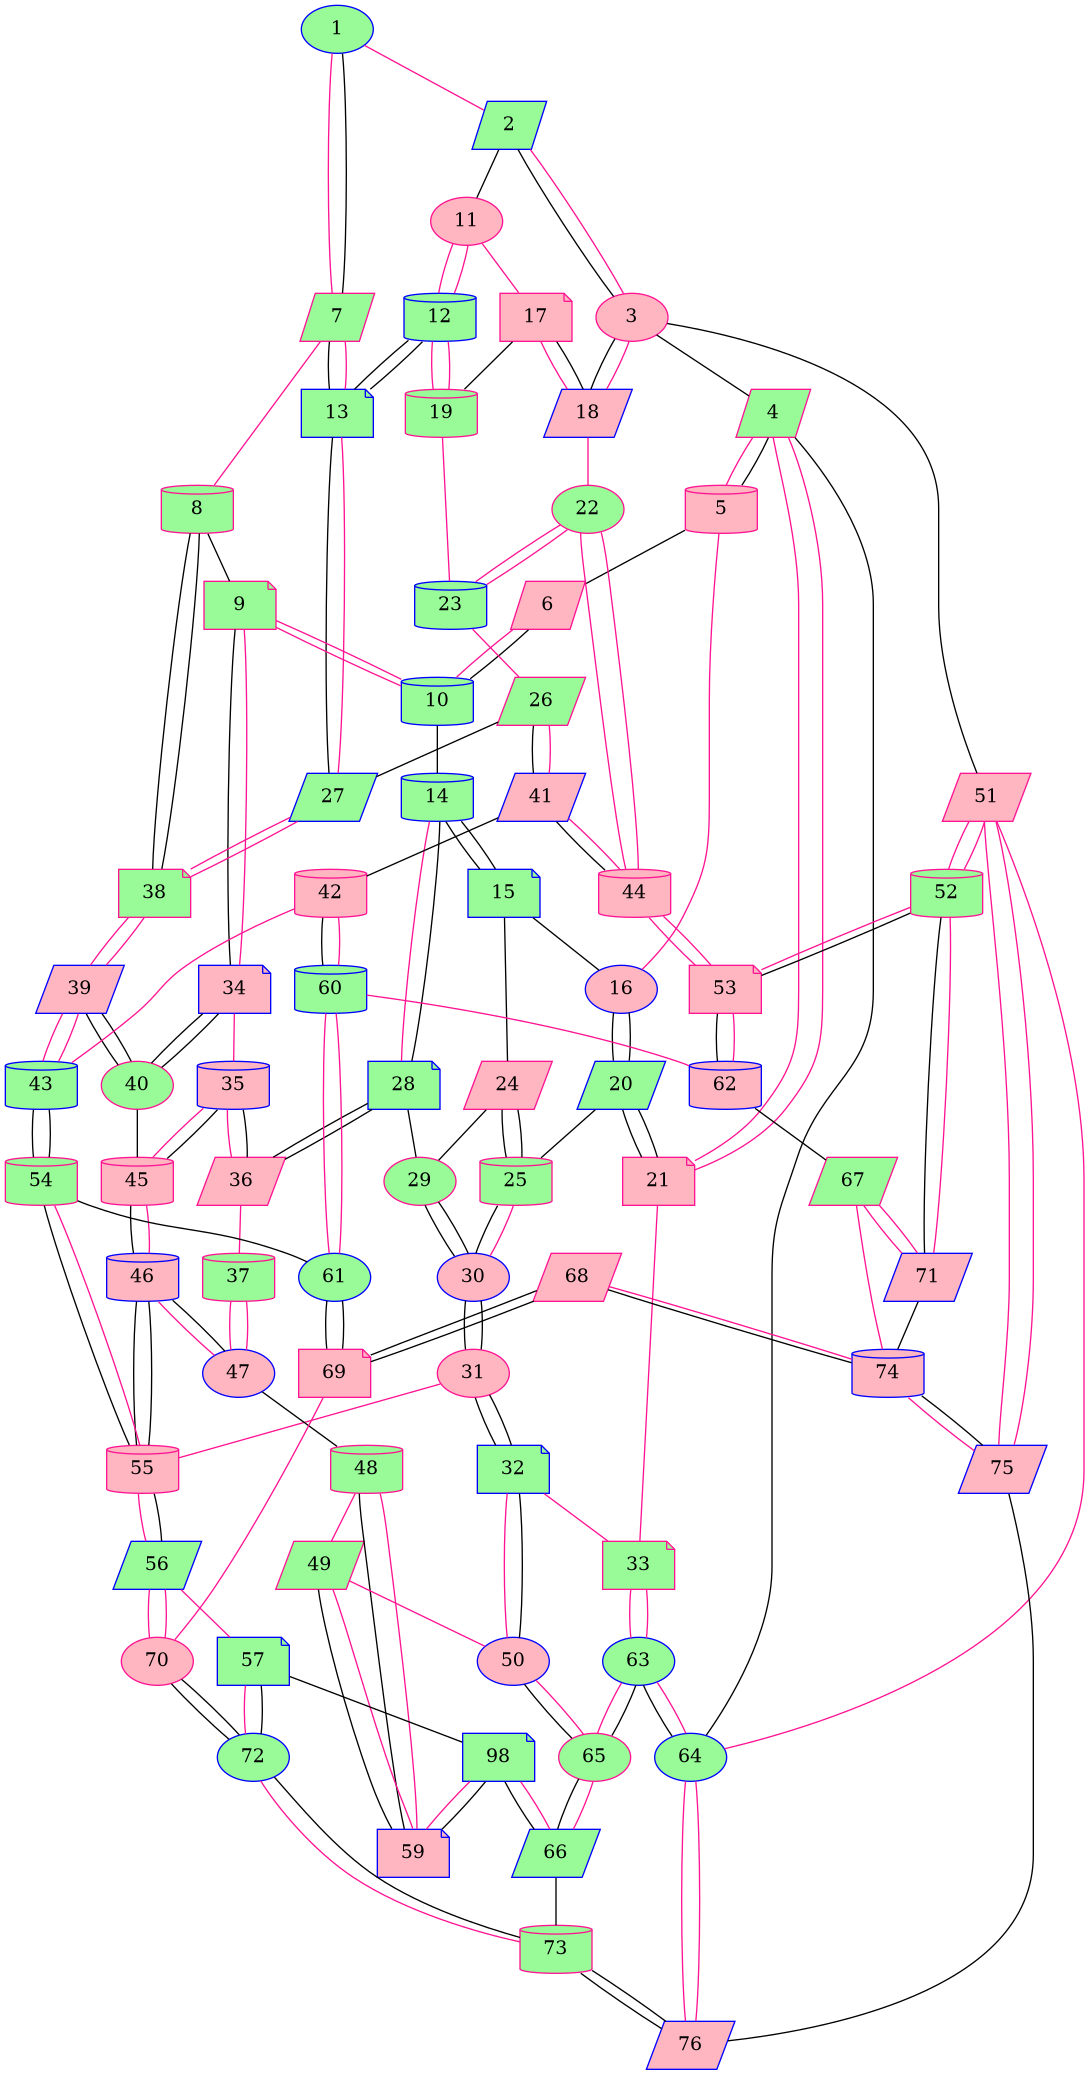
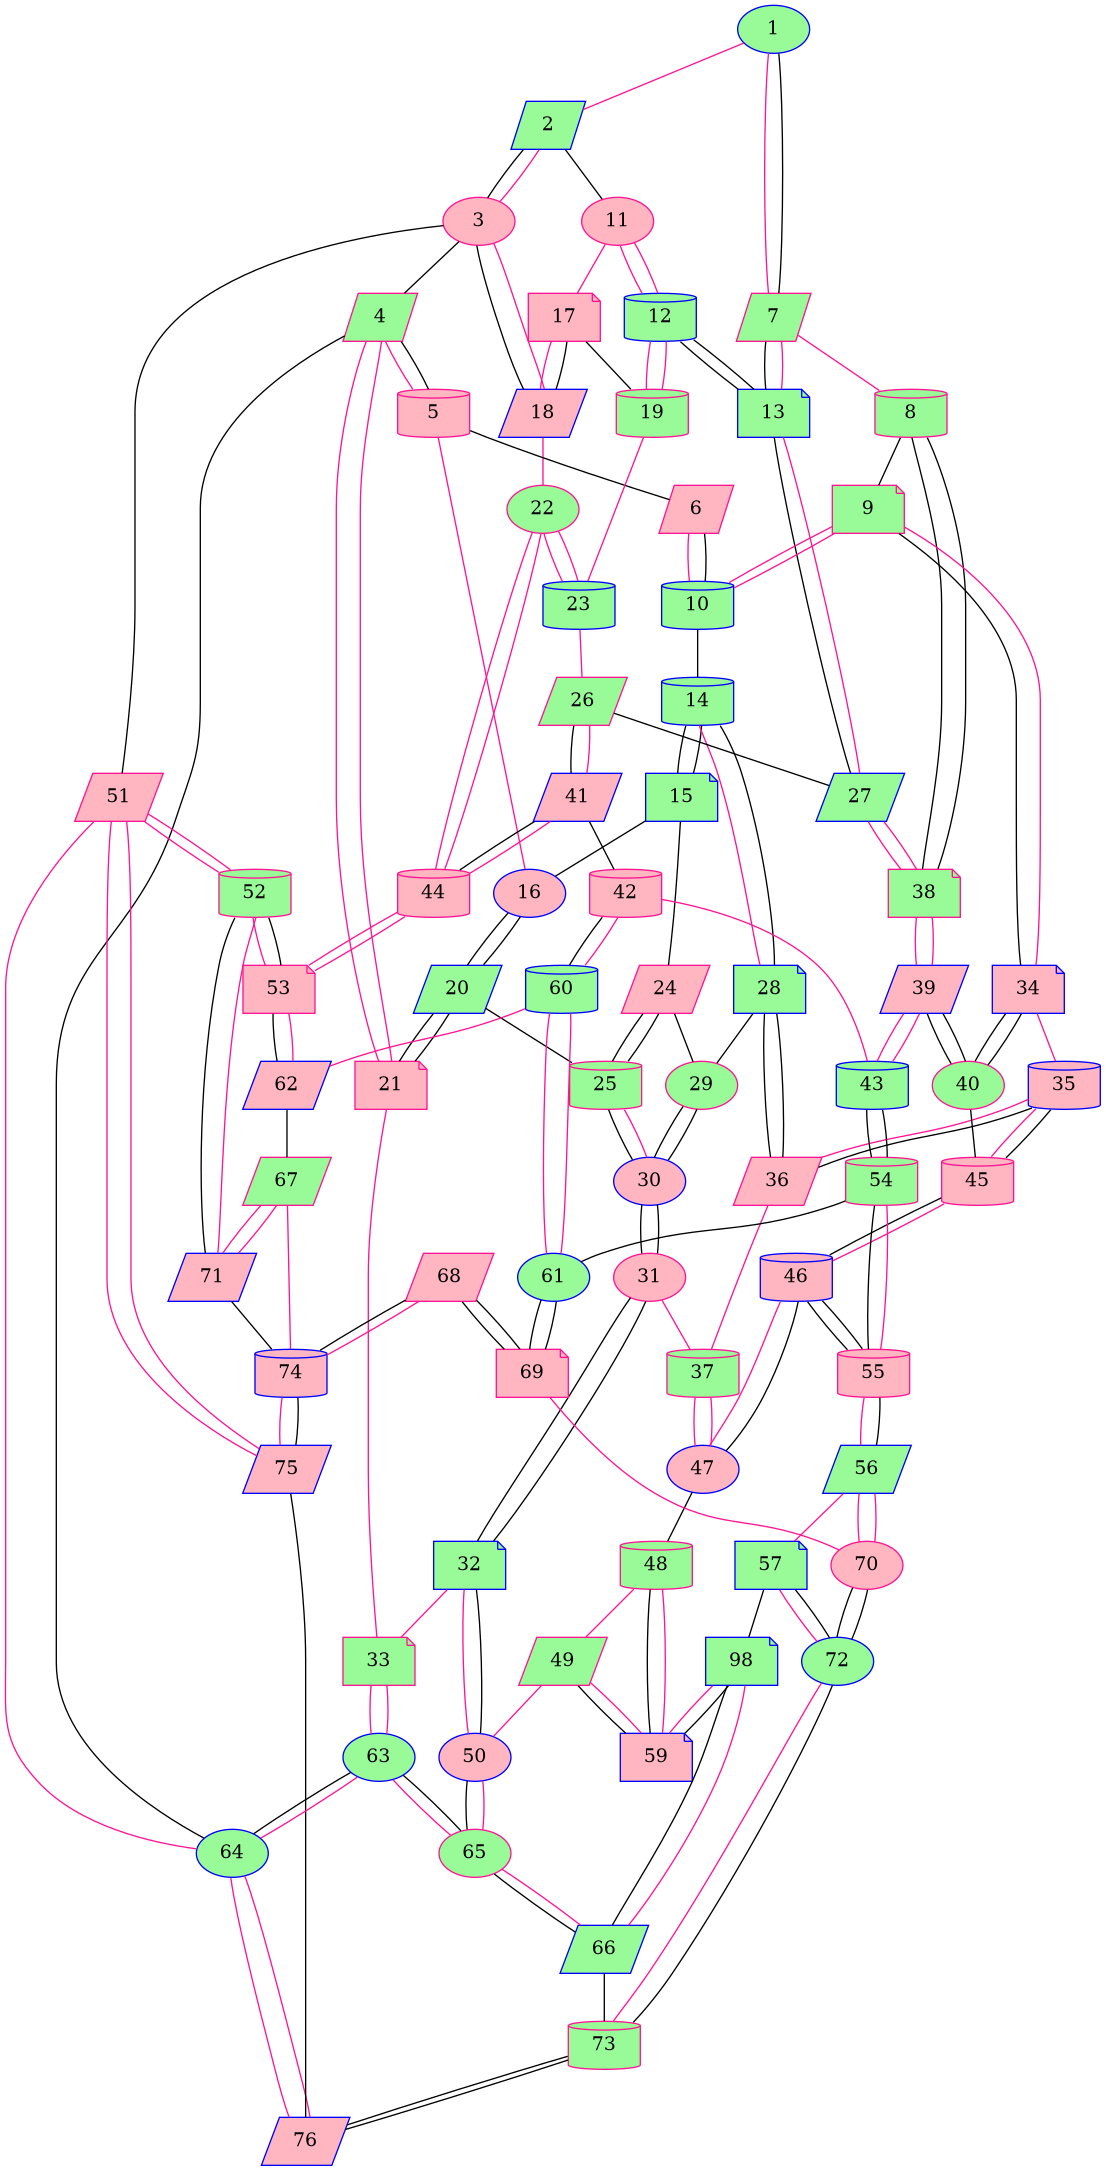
node "62": shape cylinder -> parallelogram
edge "31" -- "55": now "31" -- "37"
